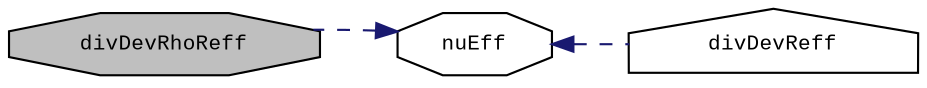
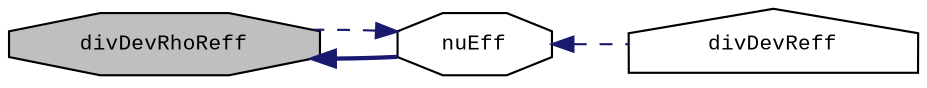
edge "nuEff" -> "divDevRhoReff": added
